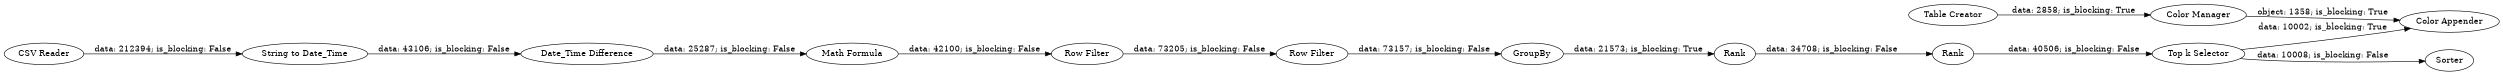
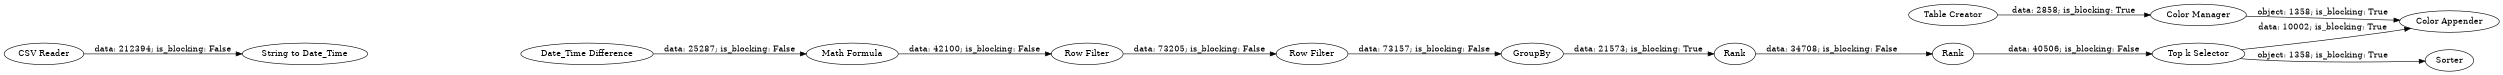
edge "String to Date_Time" -> "Date_Time Difference": removed, label "data: 43106; is_blocking: False"
edge "Top k Selector" -> "Sorter": label "data: 10008; is_blocking: False" -> "object: 1358; is_blocking: True"
